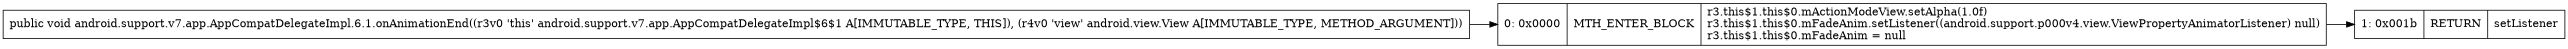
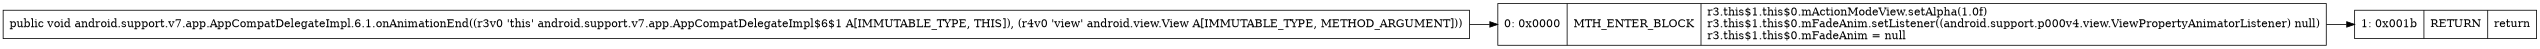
node "1: 0x001b": text "setListener" -> "return"
